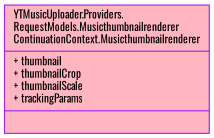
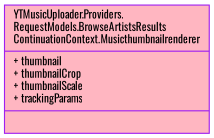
node "YTMusicUploader.Providers.": text "RequestModels.Musicthumbnailrenderer" -> "RequestModels.BrowseArtistsResults"
